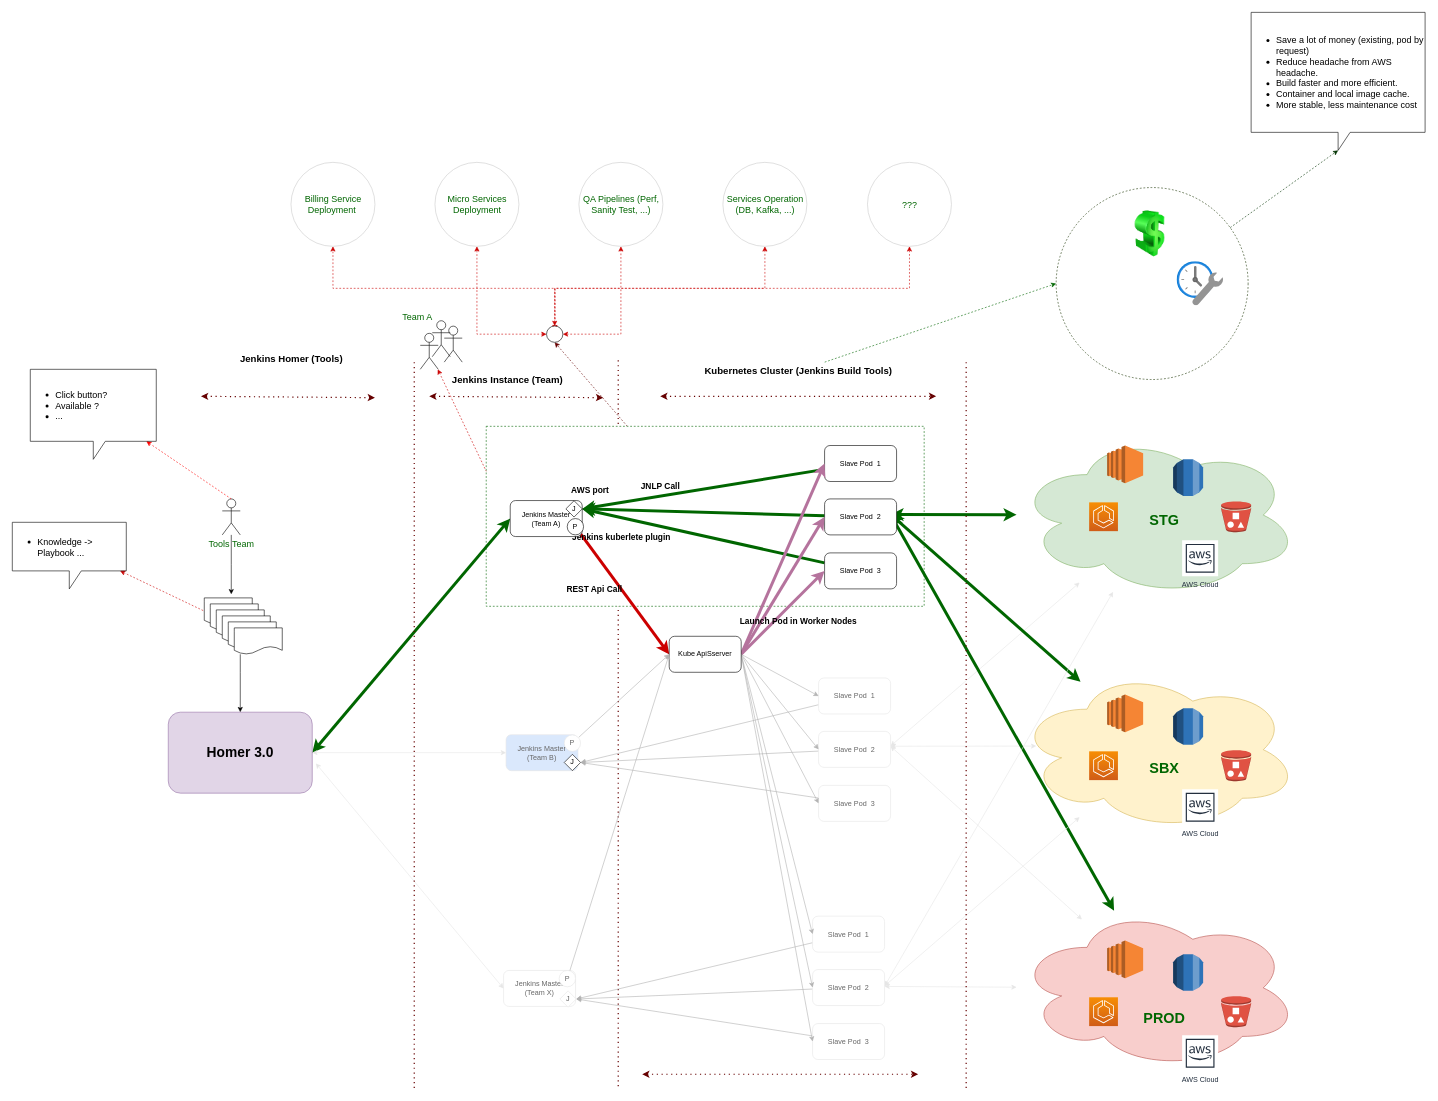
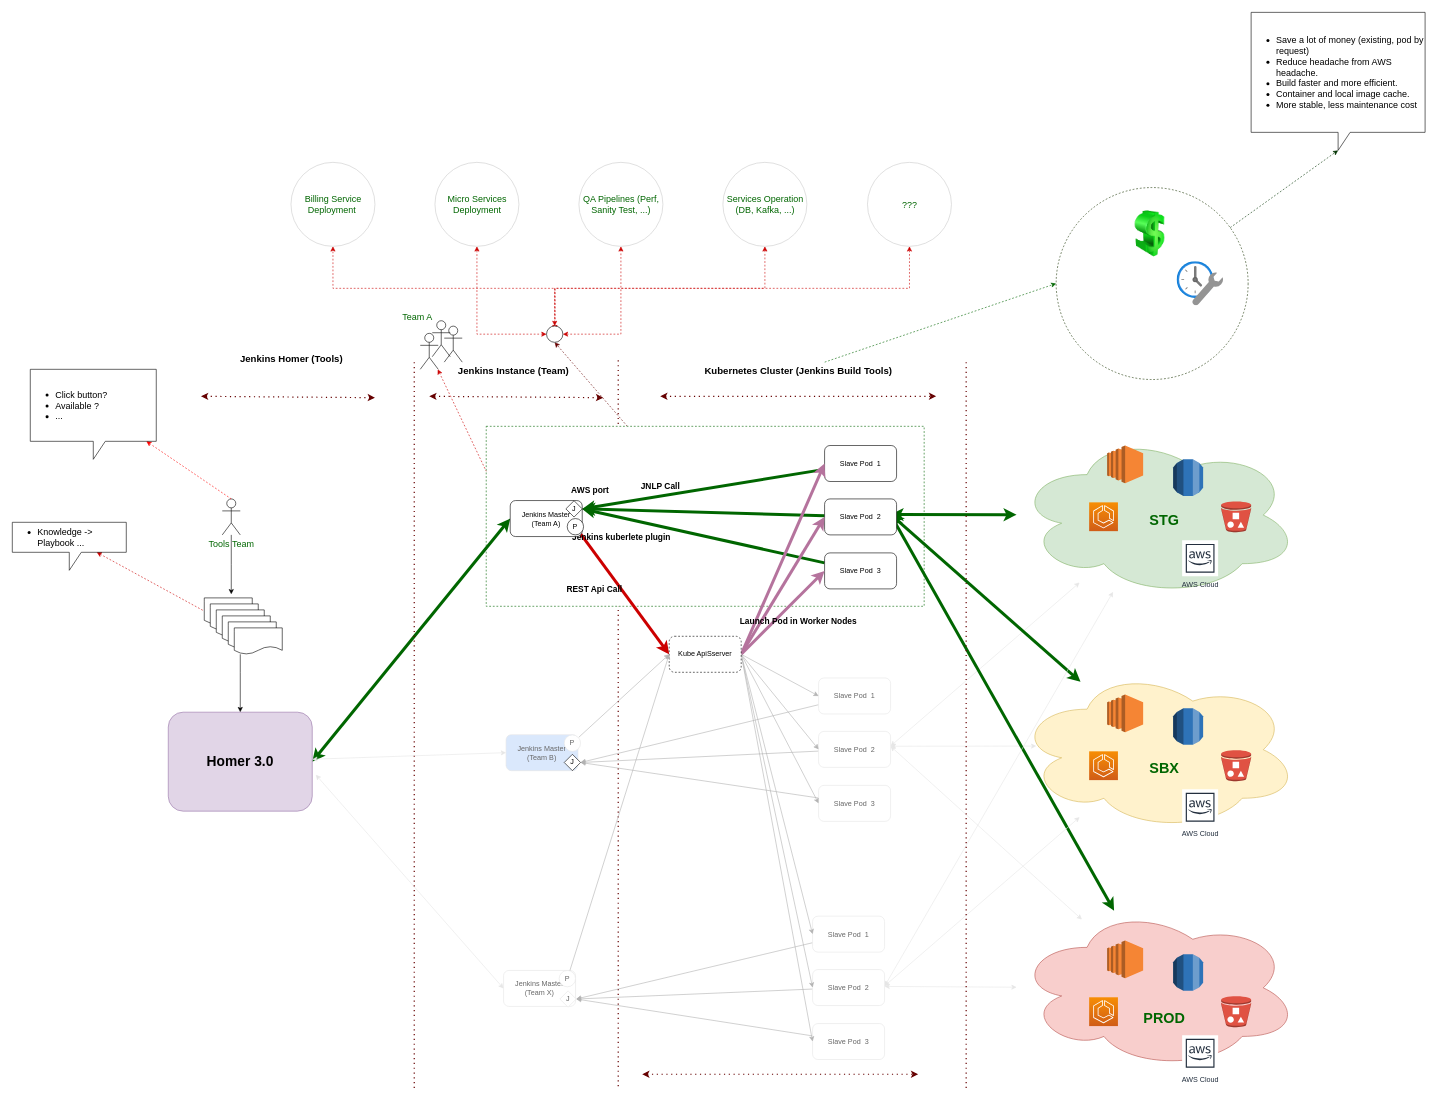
node "Jenkins Instance (Team)": moved (507, 380) -> (513, 371)
node "Knowledge -> Playbook ...": size 114x67 -> 114x48
node "Kube ApiSserver": style solid -> dashed
node "Homer 3.0": size 144x81 -> 144x99
